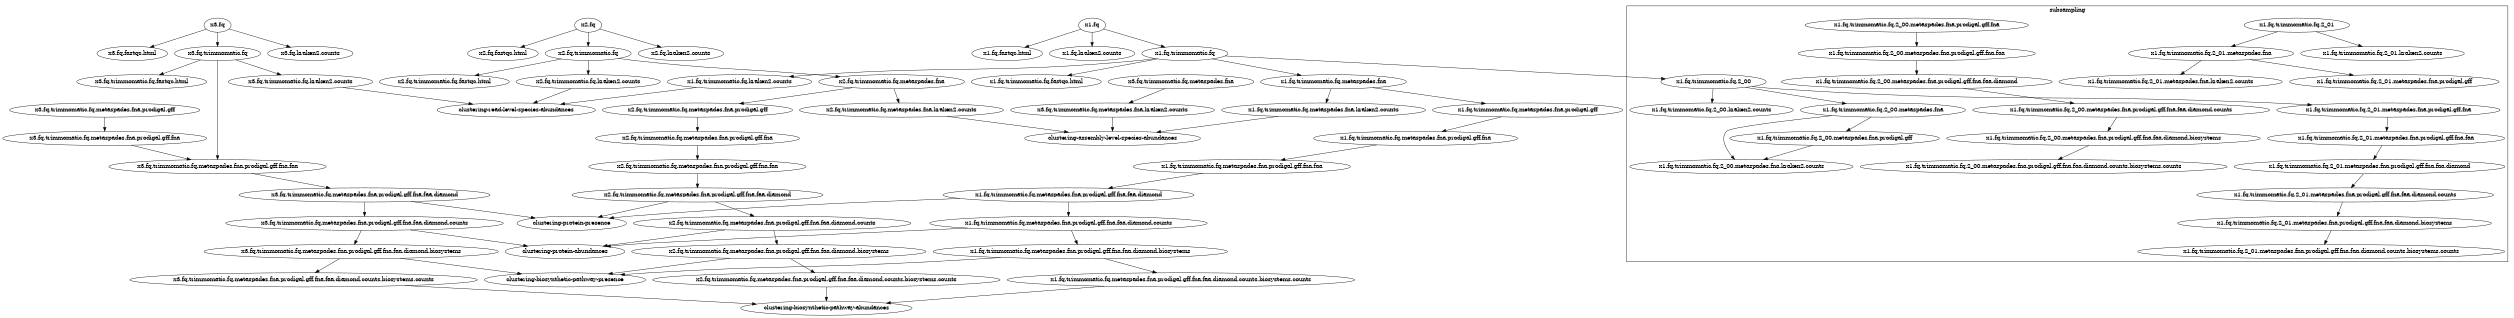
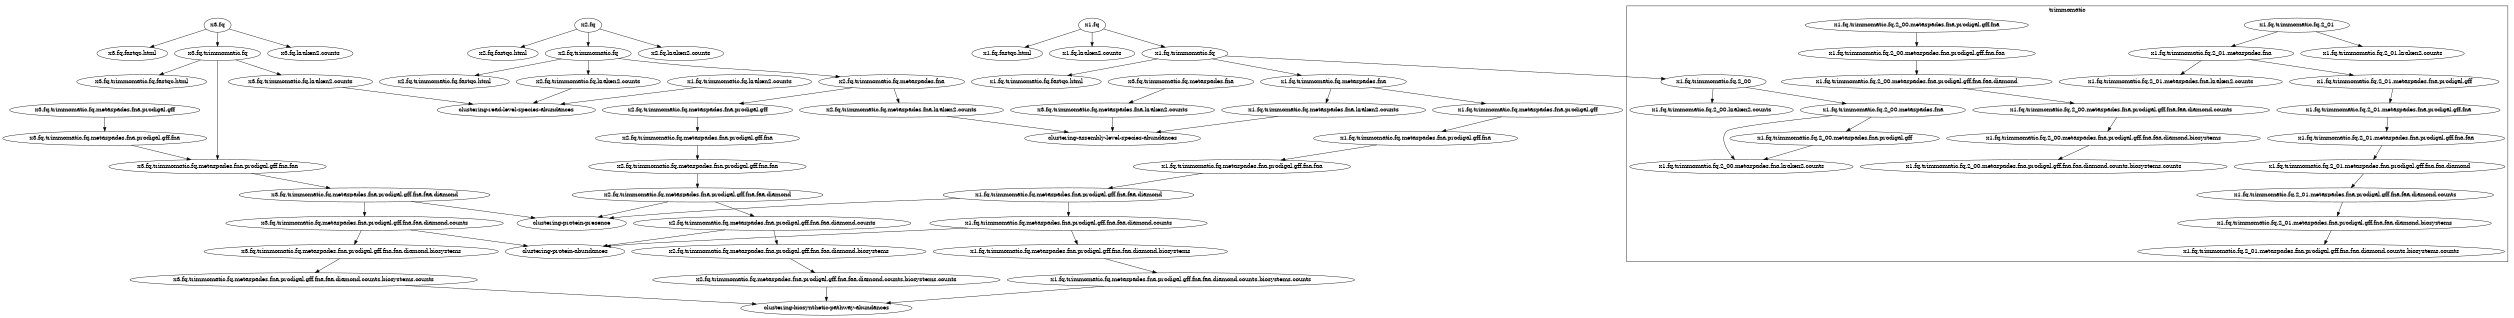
cluster "subsampling": label "subsampling" -> "trimmomatic"
edge "x1.fq.trimmomatic.fq" -> "x1.fq.trimmomatic.fq.kraken2.counts": removed
edge "x1.fq.trimmomatic.fq.2_00" -> "x1.fq.trimmomatic.fq.2_01.metaspades.fna.prodigal.gff.fna": now "x1.fq.trimmomatic.fq.2_01.metaspades.fna.prodigal.gff" -> "x1.fq.trimmomatic.fq.2_01.metaspades.fna.prodigal.gff.fna"
node "clustering-biosynthetic-pathway-presence": removed
